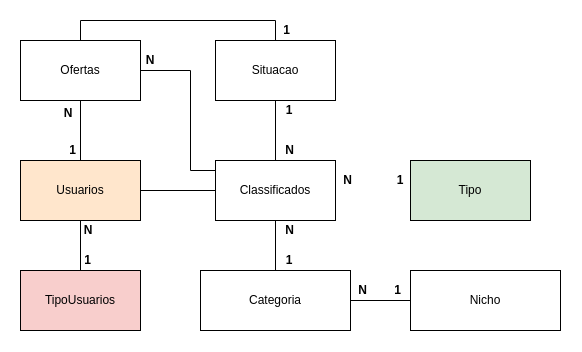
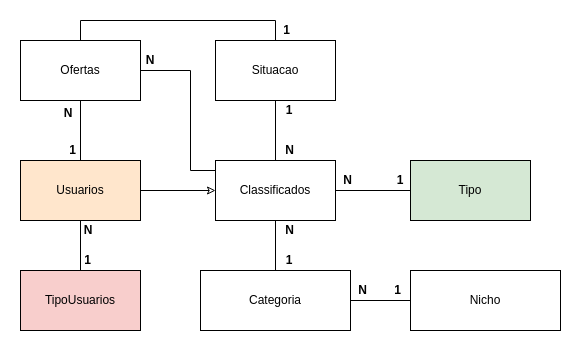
edge "Usuarios" -- "Classificados": arrowhead none -> classic
edge "Classificados" -- "Tipo": added
